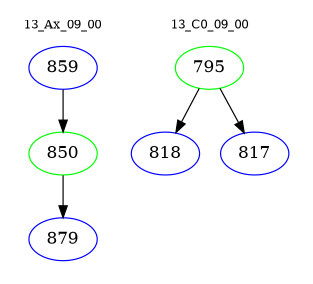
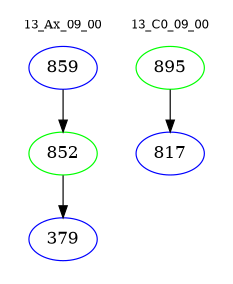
node "795": label "795" -> "895"
node "850": label "850" -> "852"
node "818": removed
node "879": label "879" -> "379"
